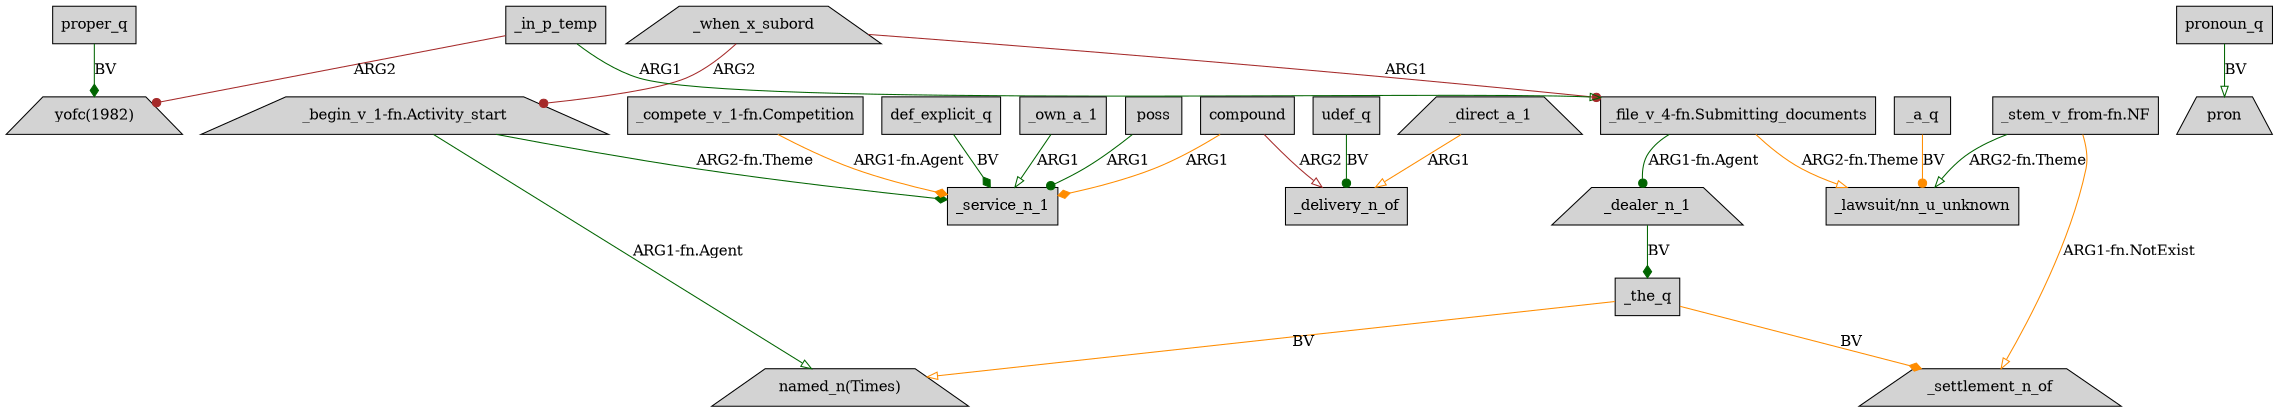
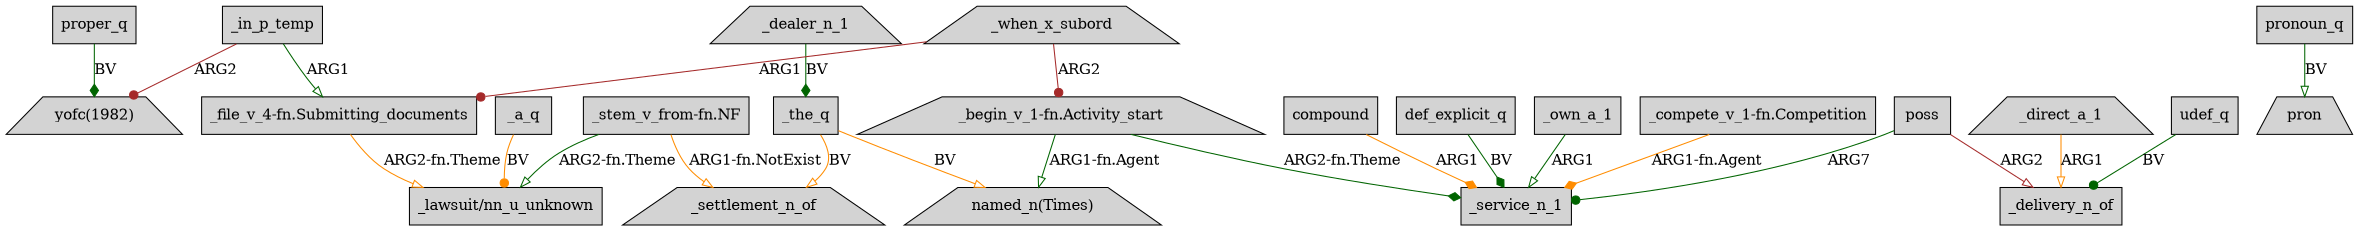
edge "_file_v_4-fn.Submitting_documents" -> "_dealer_n_1": removed, label "ARG1-fn.Agent"
edge "compound" -> "_delivery_n_of": now "poss" -> "_delivery_n_of"
edge "poss" -> "_service_n_1": label "ARG1" -> "ARG7"
edge "_the_q" -> "_settlement_n_of": arrowhead diamond -> onormal
